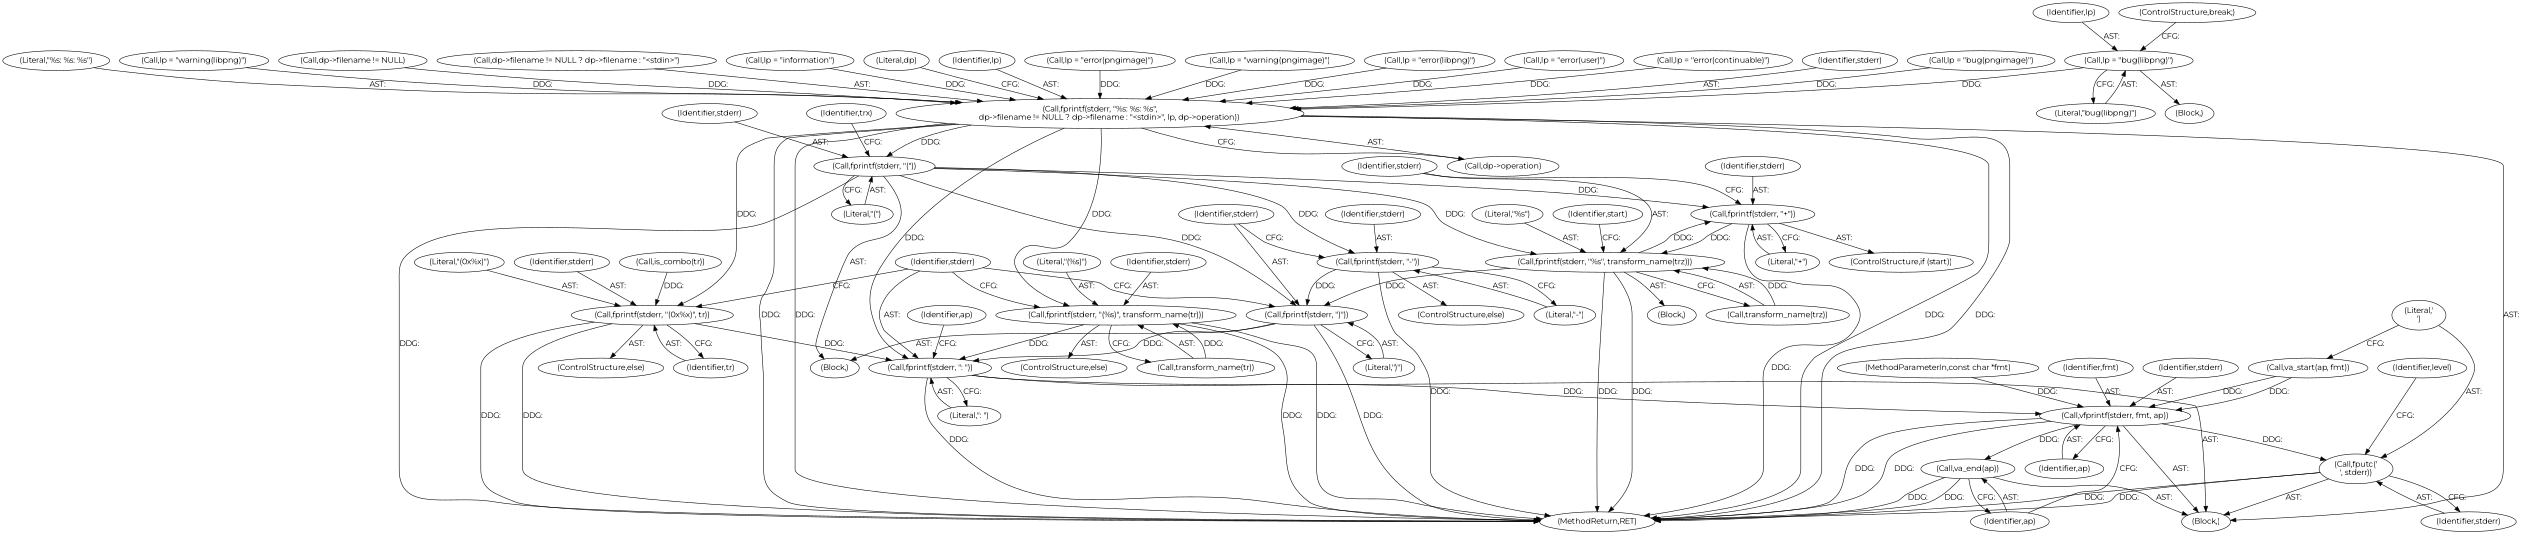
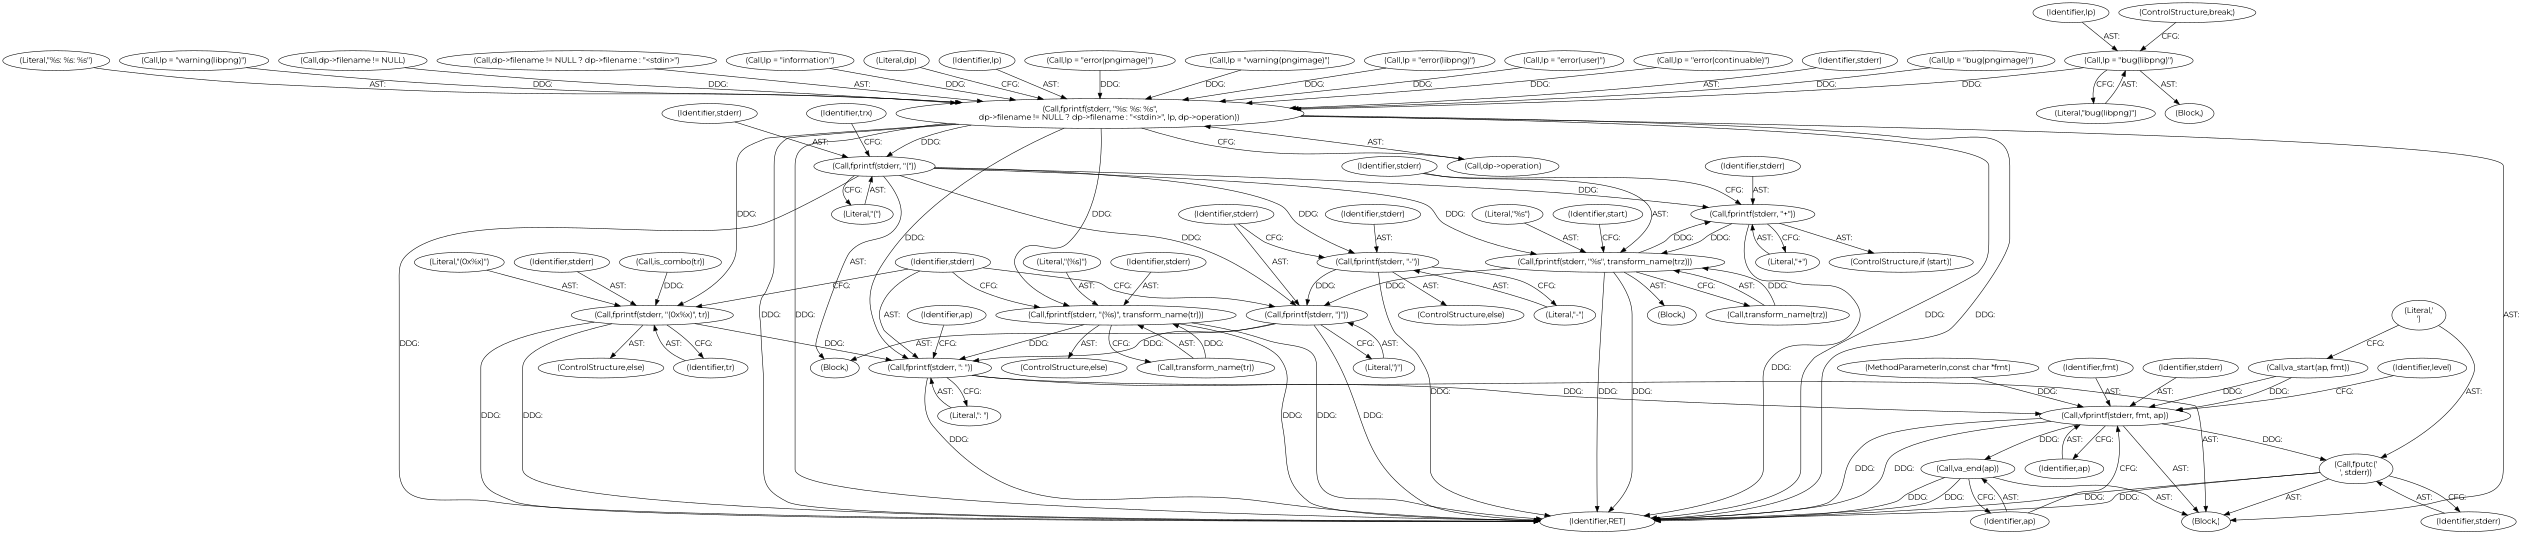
edge "(Identifier,level)" -> "(Call,fputc(' ', stderr))": now "(Identifier,level)" -> "(Call,vfprintf(stderr, fmt, ap))"
node "(MethodReturn,RET)": label "(MethodReturn,RET)" -> "(Identifier,RET)"
